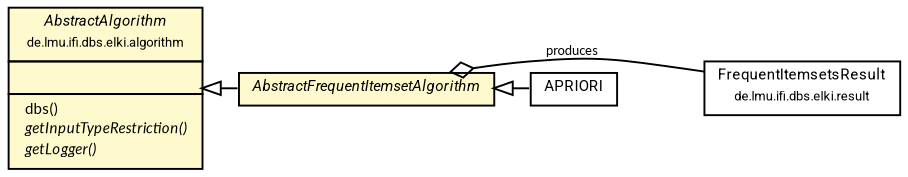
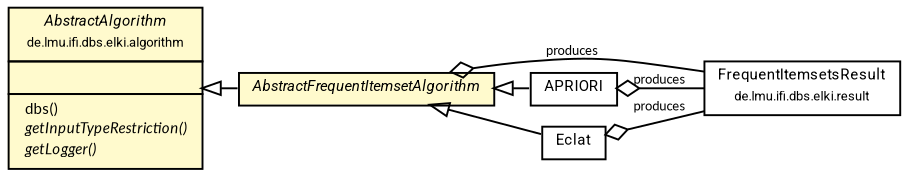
edge "FrequentItemsetsResult" -> "APRIORI": added, label "produces"
node "Eclat": added
